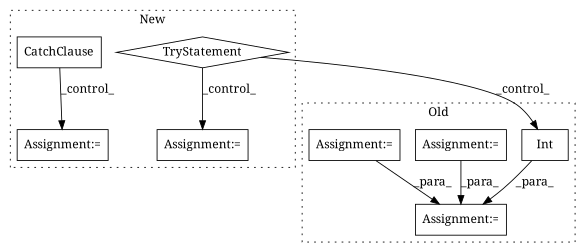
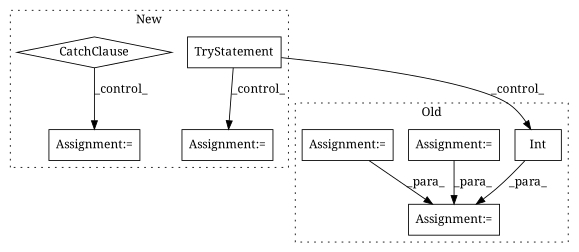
node "CatchClause": shape box -> diamond
node "TryStatement": shape diamond -> box
